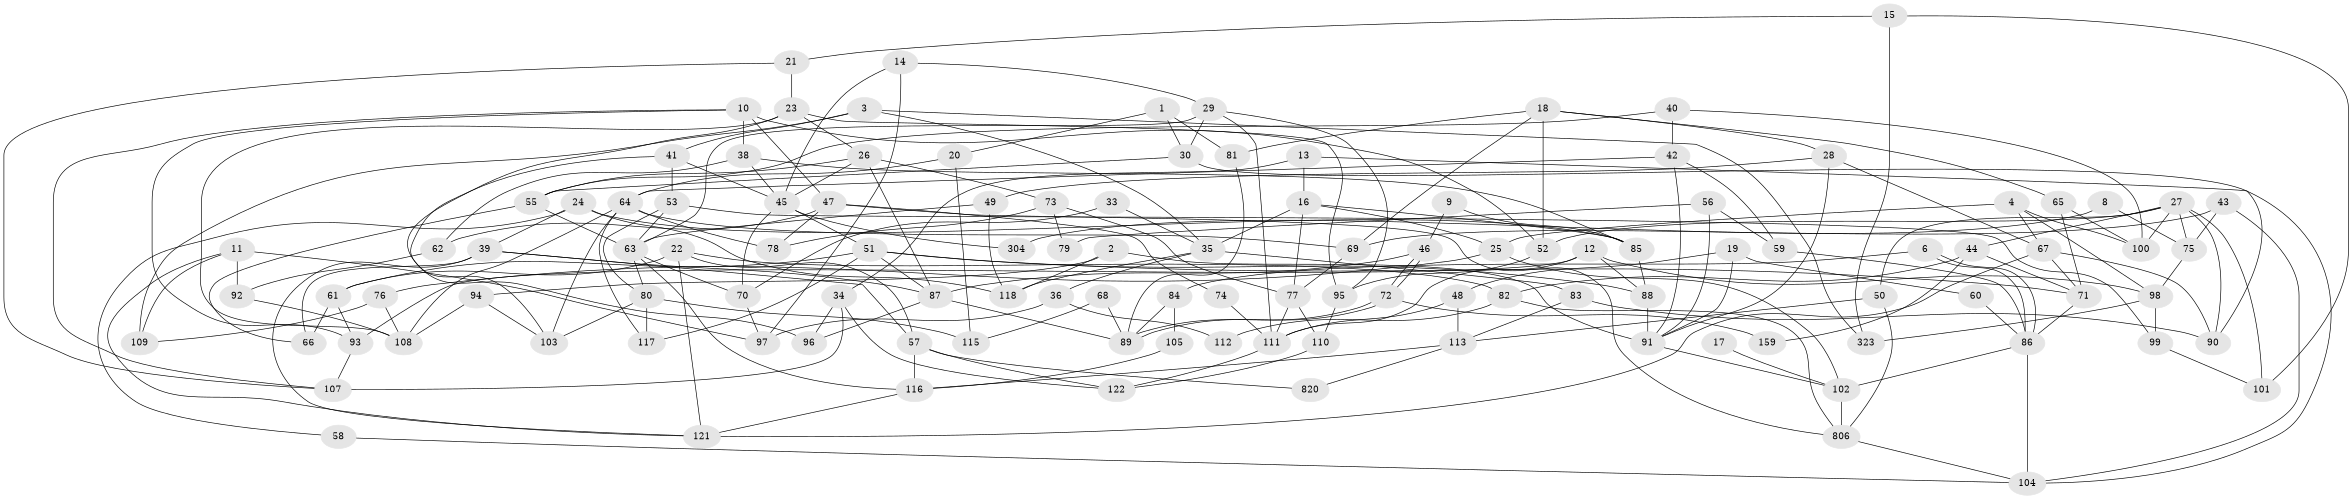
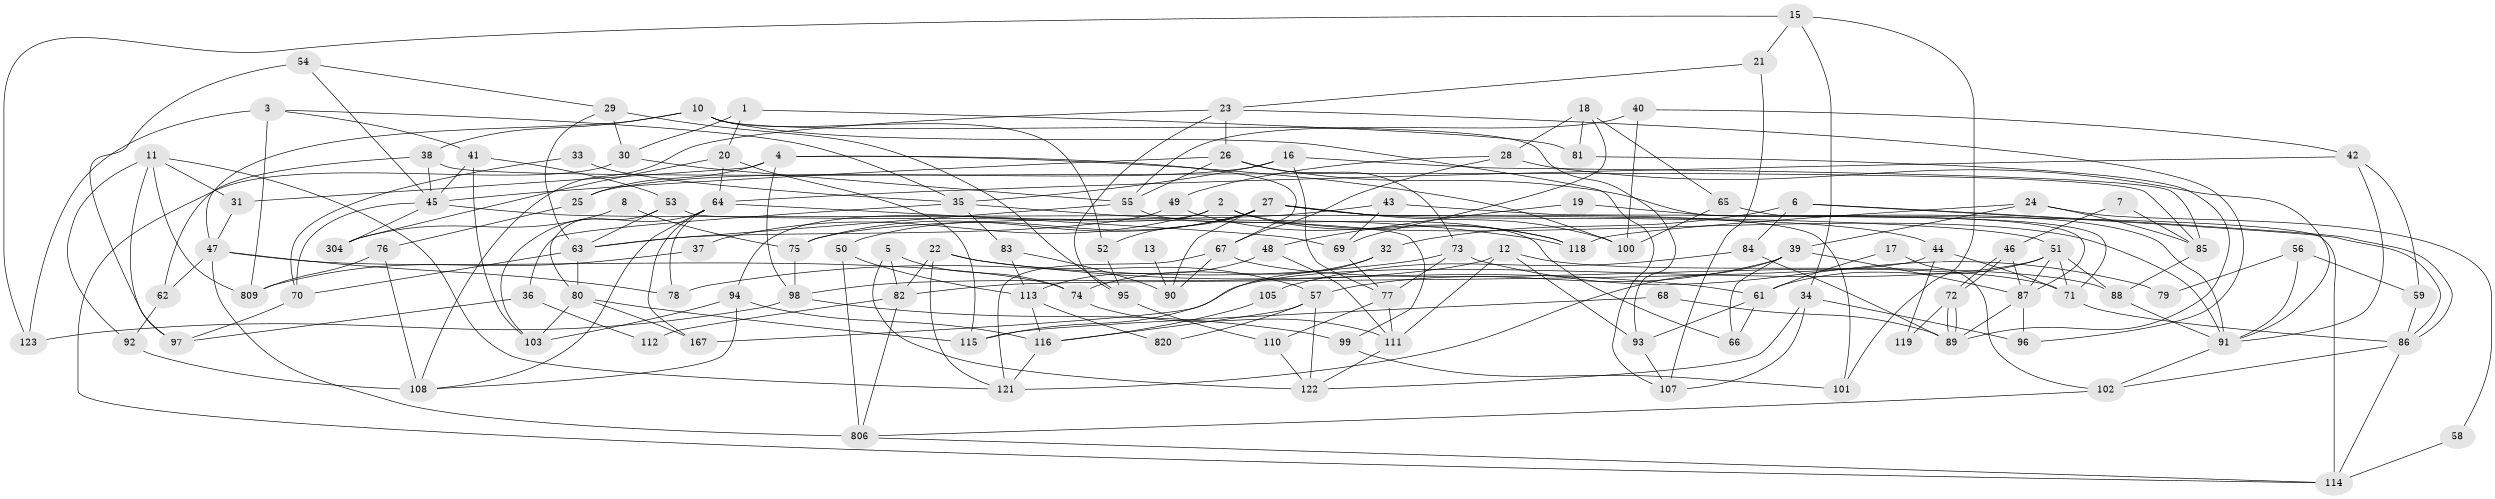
node "14": label "14" -> "54"
edge "18" -- "52": removed
edge "13" -- "16": removed
edge "13" -- "34": now "15" -- "34"
edge "20" -- "304": added
node "31": added
node "9": label "9" -> "7"
edge "29" -- "111": removed
node "37": added
node "5": added
node "32": added
edge "17" -- "61": added
edge "25" -- "102": removed
node "60": removed
node "109": label "109" -> "809"
node "117": label "117" -> "167"
node "159": label "159" -> "119"
node "323": label "323" -> "123"
edge "63" -- "116": now "94" -- "116"
node "104": label "104" -> "114"
